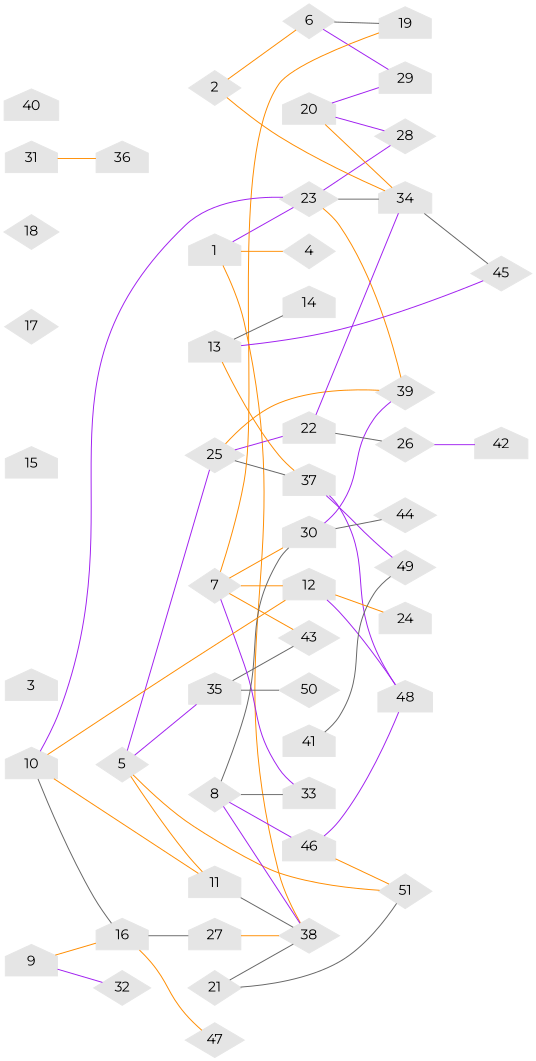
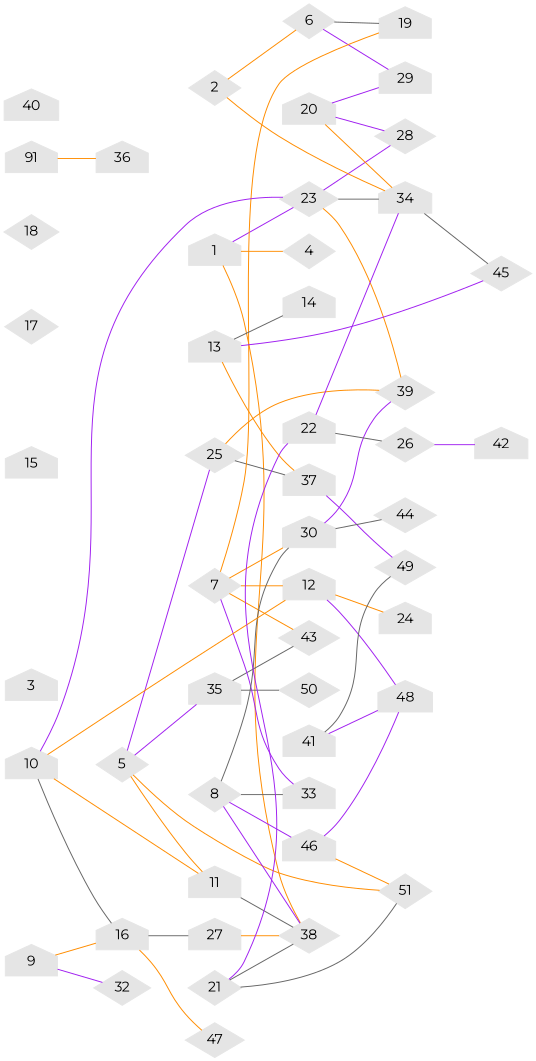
node "31": label "31" -> "91"
edge "22" -- "25": now "22" -- "21"
edge "37" -- "48": now "41" -- "48"
